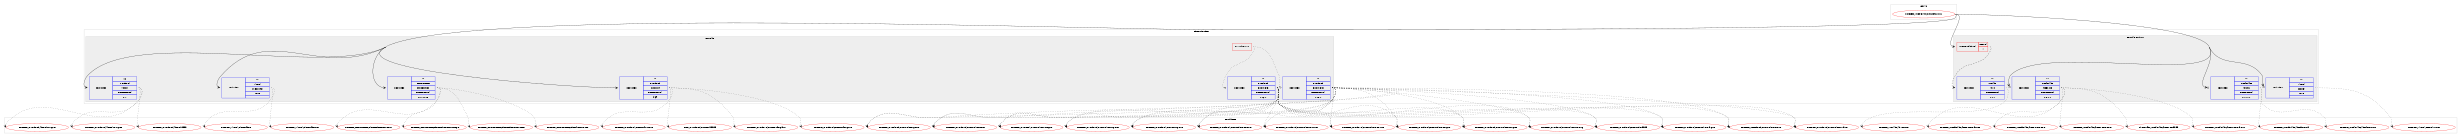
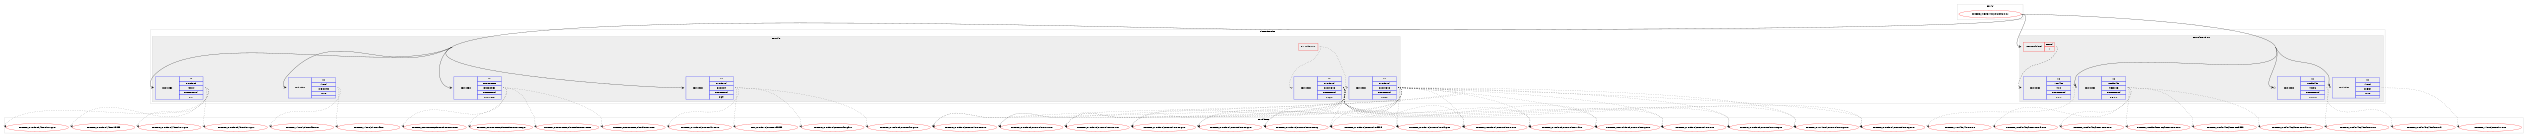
node "portage://sys-devel/libtool-2.4.6-r4": added
node "portage://sys-devel/automake-1.6.3-r2": label "portage://sys-devel/automake-1.6.3-r2" -> "portage://opengl-devel/automake-1.6.3-r2"
node "portage://sys-pack/automake-1.4_p6-r2": label "portage://sys-pack/automake-1.4_p6-r2" -> "portage://sys-devel/automake-1.4_p6-r2"
node "portage://sys-devel/automake-1.16.1-r2": label "portage://sys-devel/automake-1.16.1-r2" -> "portage://sys-virtual/automake-1.16.1-r2"
node "portage://sys-devel/group-1.16.1-r1": label "portage://sys-devel/group-1.16.1-r1" -> "portage://sys-devel/automake-1.16.1-r1"
node "portage://media-libs/freetype-2.10.0": label "portage://media-libs/freetype-2.10.0" -> "portage://media-freetype/freetype-2.10.0"
node "pkgconfig://media-libs/freetype-9999": label "pkgconfig://media-libs/freetype-9999" -> "portage://media-libs/freetype-9999"
